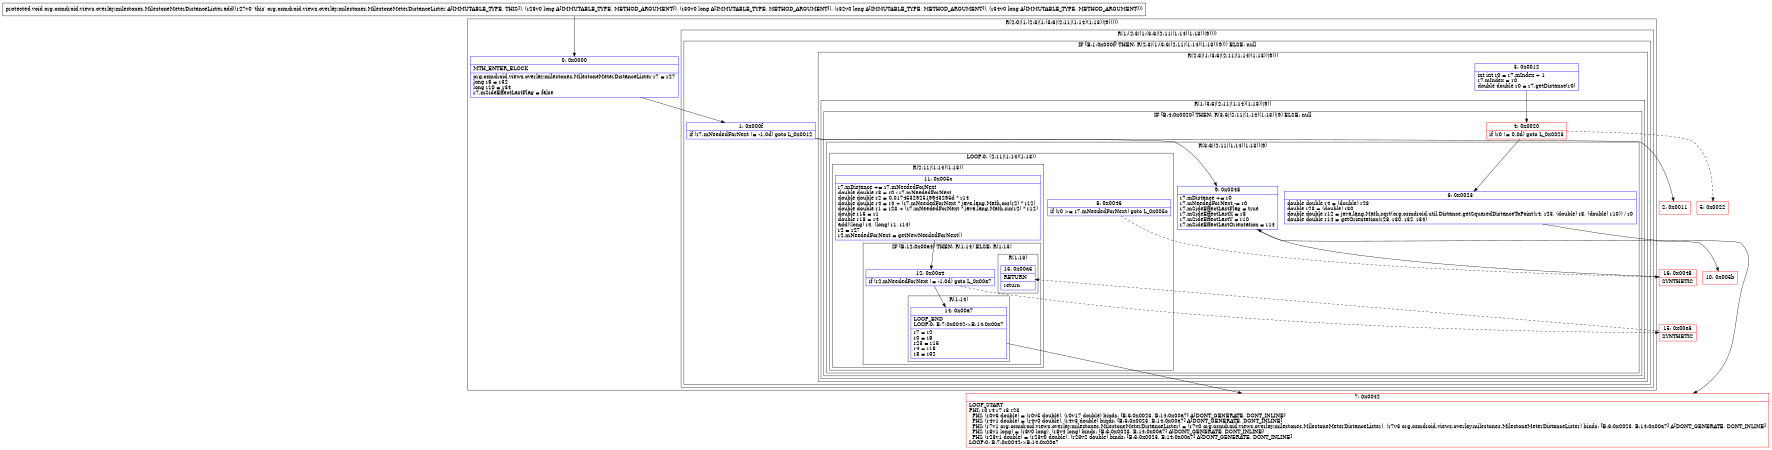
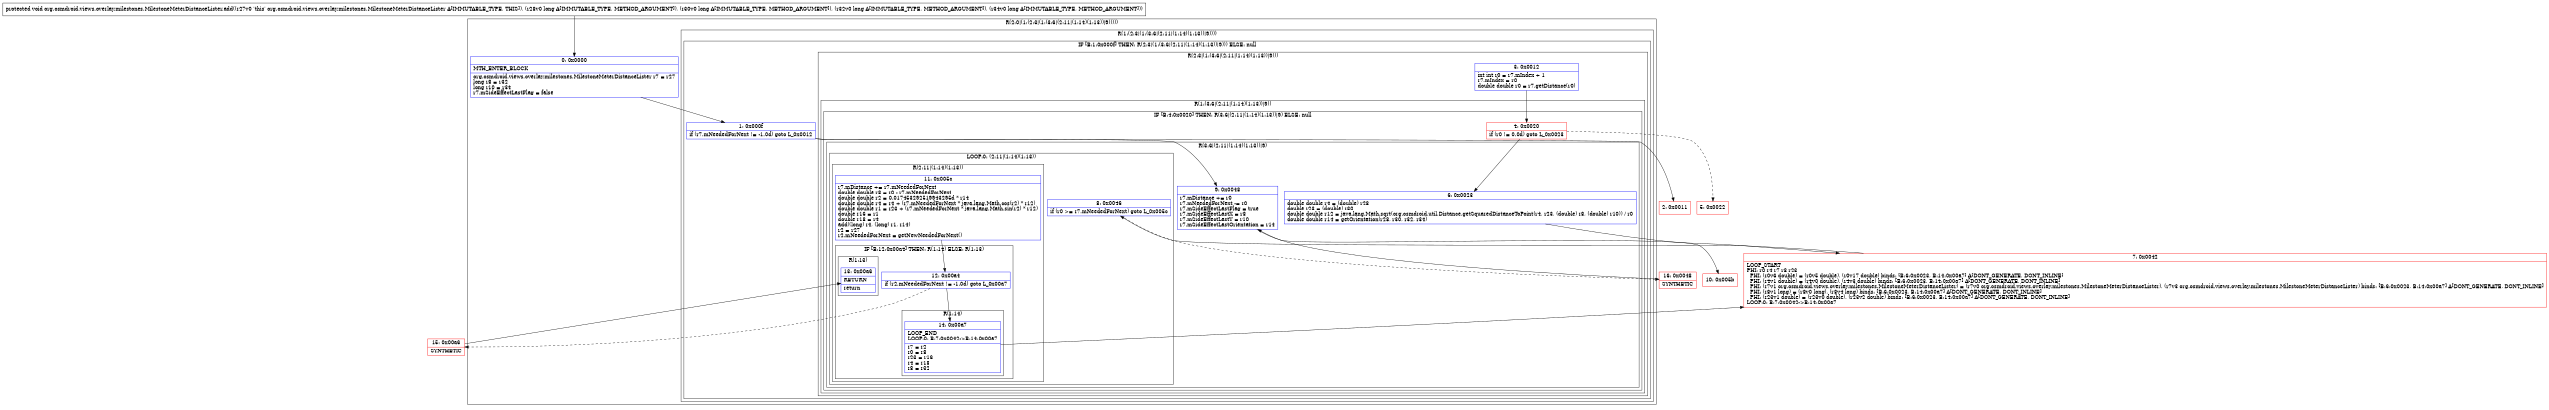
edge "7: 0x0042" -> "8: 0x0046": added
edge "15: 0x00a6" -> "13: 0x00a6": style dashed -> solid
